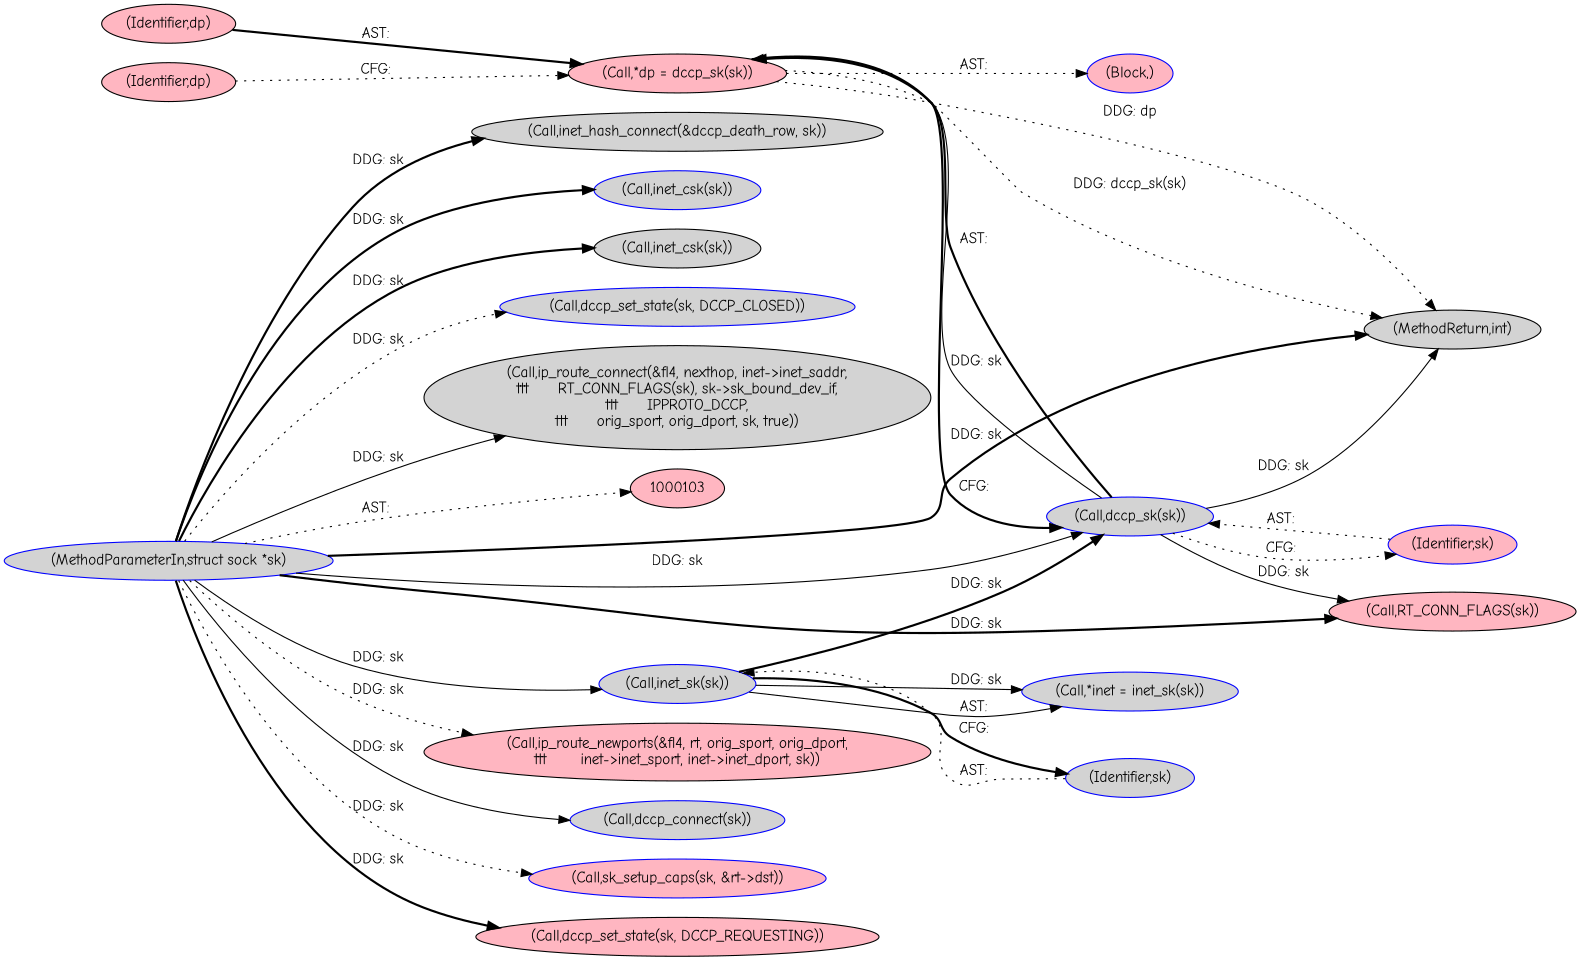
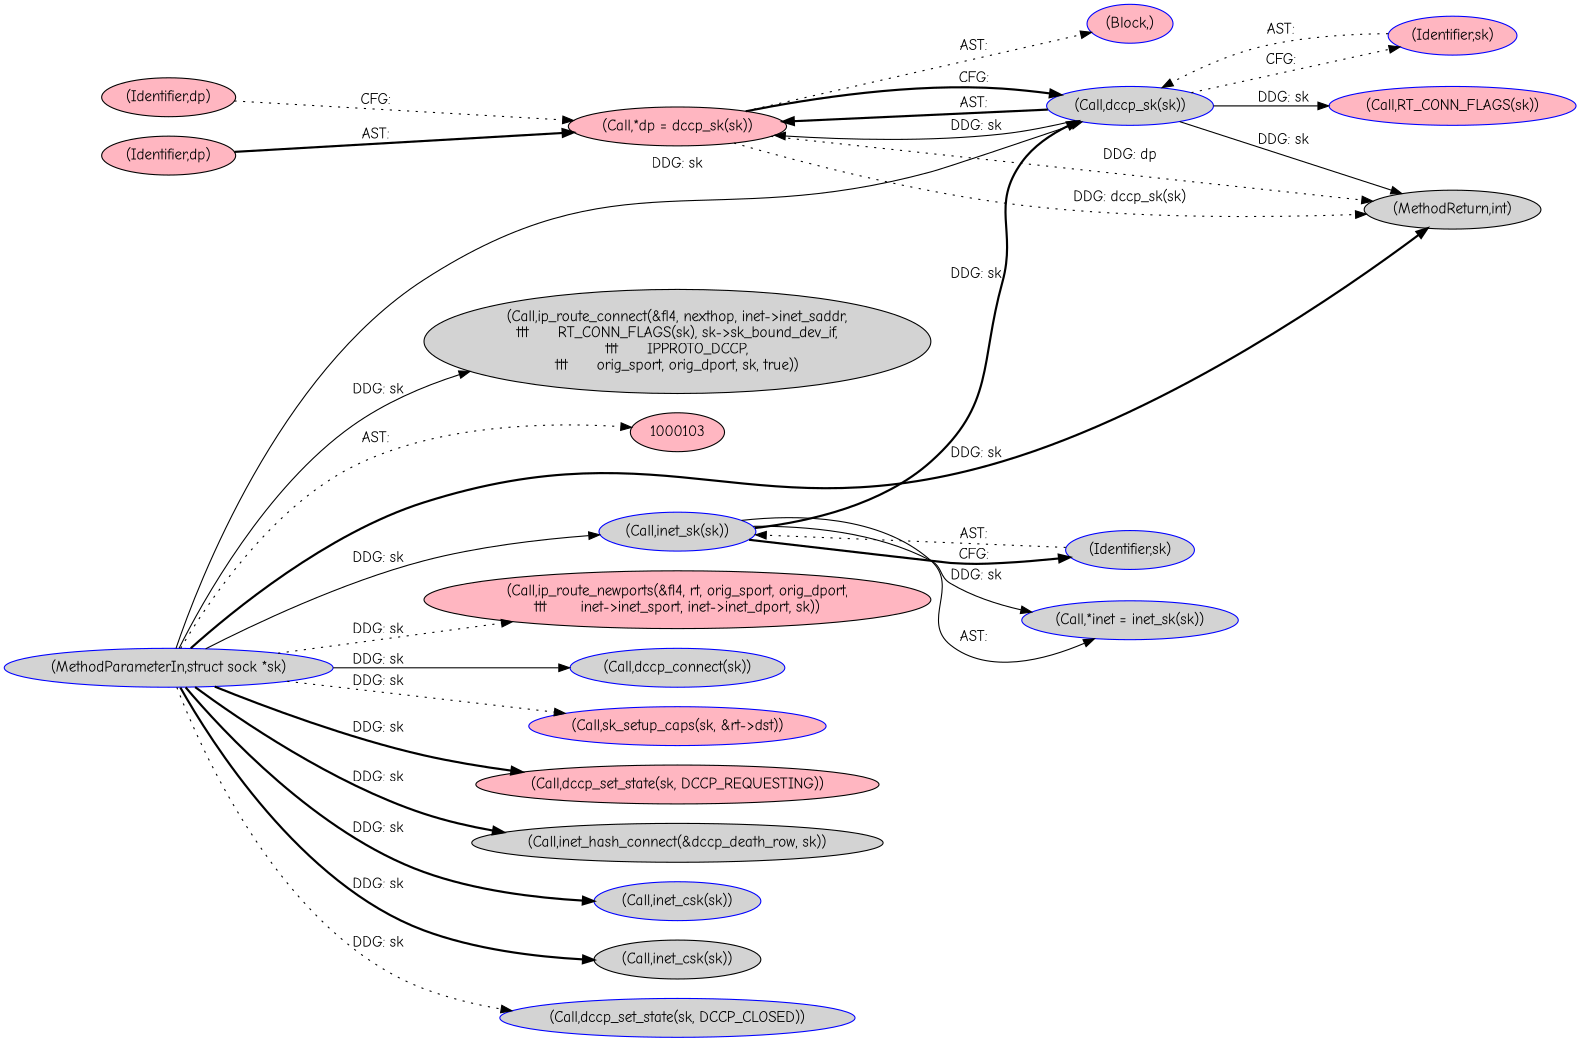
node "(Call,RT_CONN_FLAGS(sk))": color black -> blue
edge "(MethodParameterIn,struct sock *sk)" -> "(Call,RT_CONN_FLAGS(sk))": removed, label "DDG: sk"
